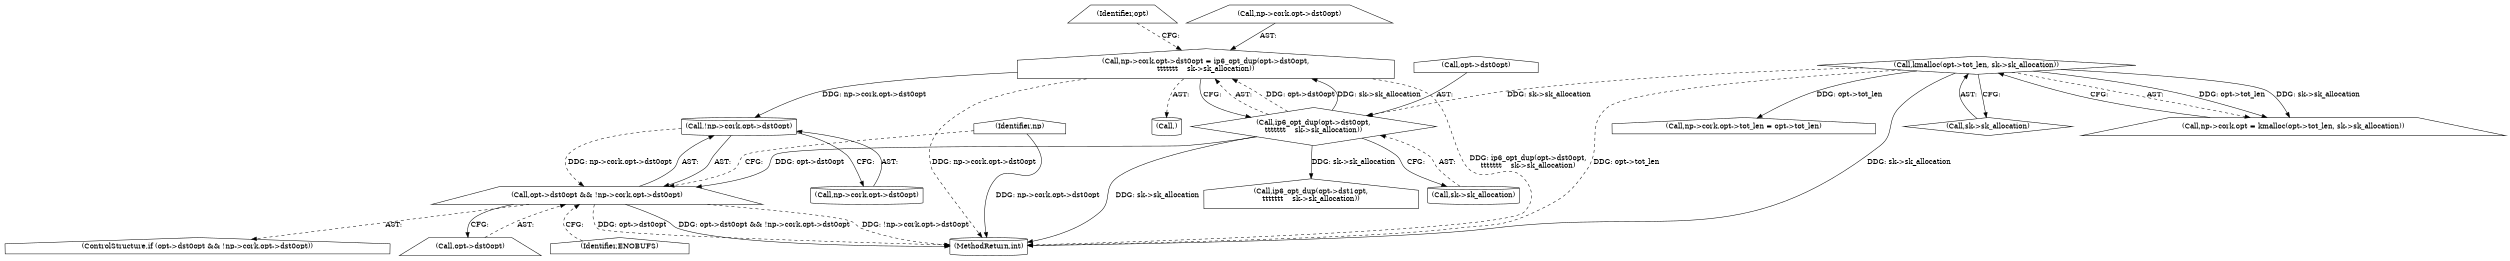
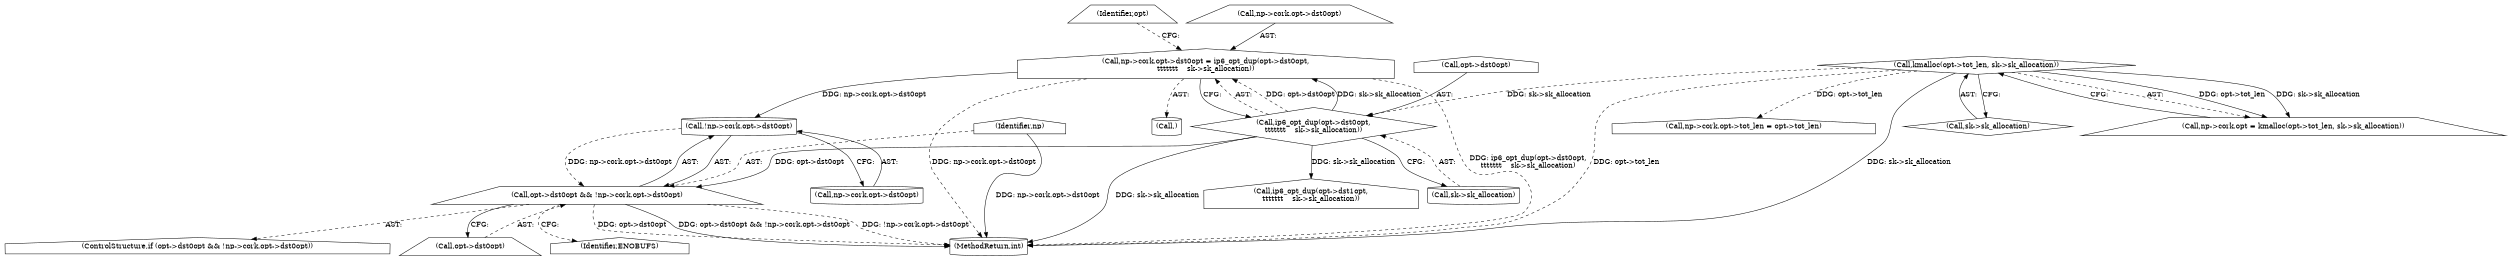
edge "(Call,kmalloc(opt->tot_len, sk->sk_allocation))" -> "(Call,np->cork.opt->tot_len = opt->tot_len)": style solid -> dashed
edge "(Identifier,np)" -> "(Call,opt->dst0opt && !np->cork.opt->dst0opt)": label "CFG: " -> "AST: "
edge "(Identifier,ENOBUFS)" -> "(Call,opt->dst0opt && !np->cork.opt->dst0opt)": reversed
